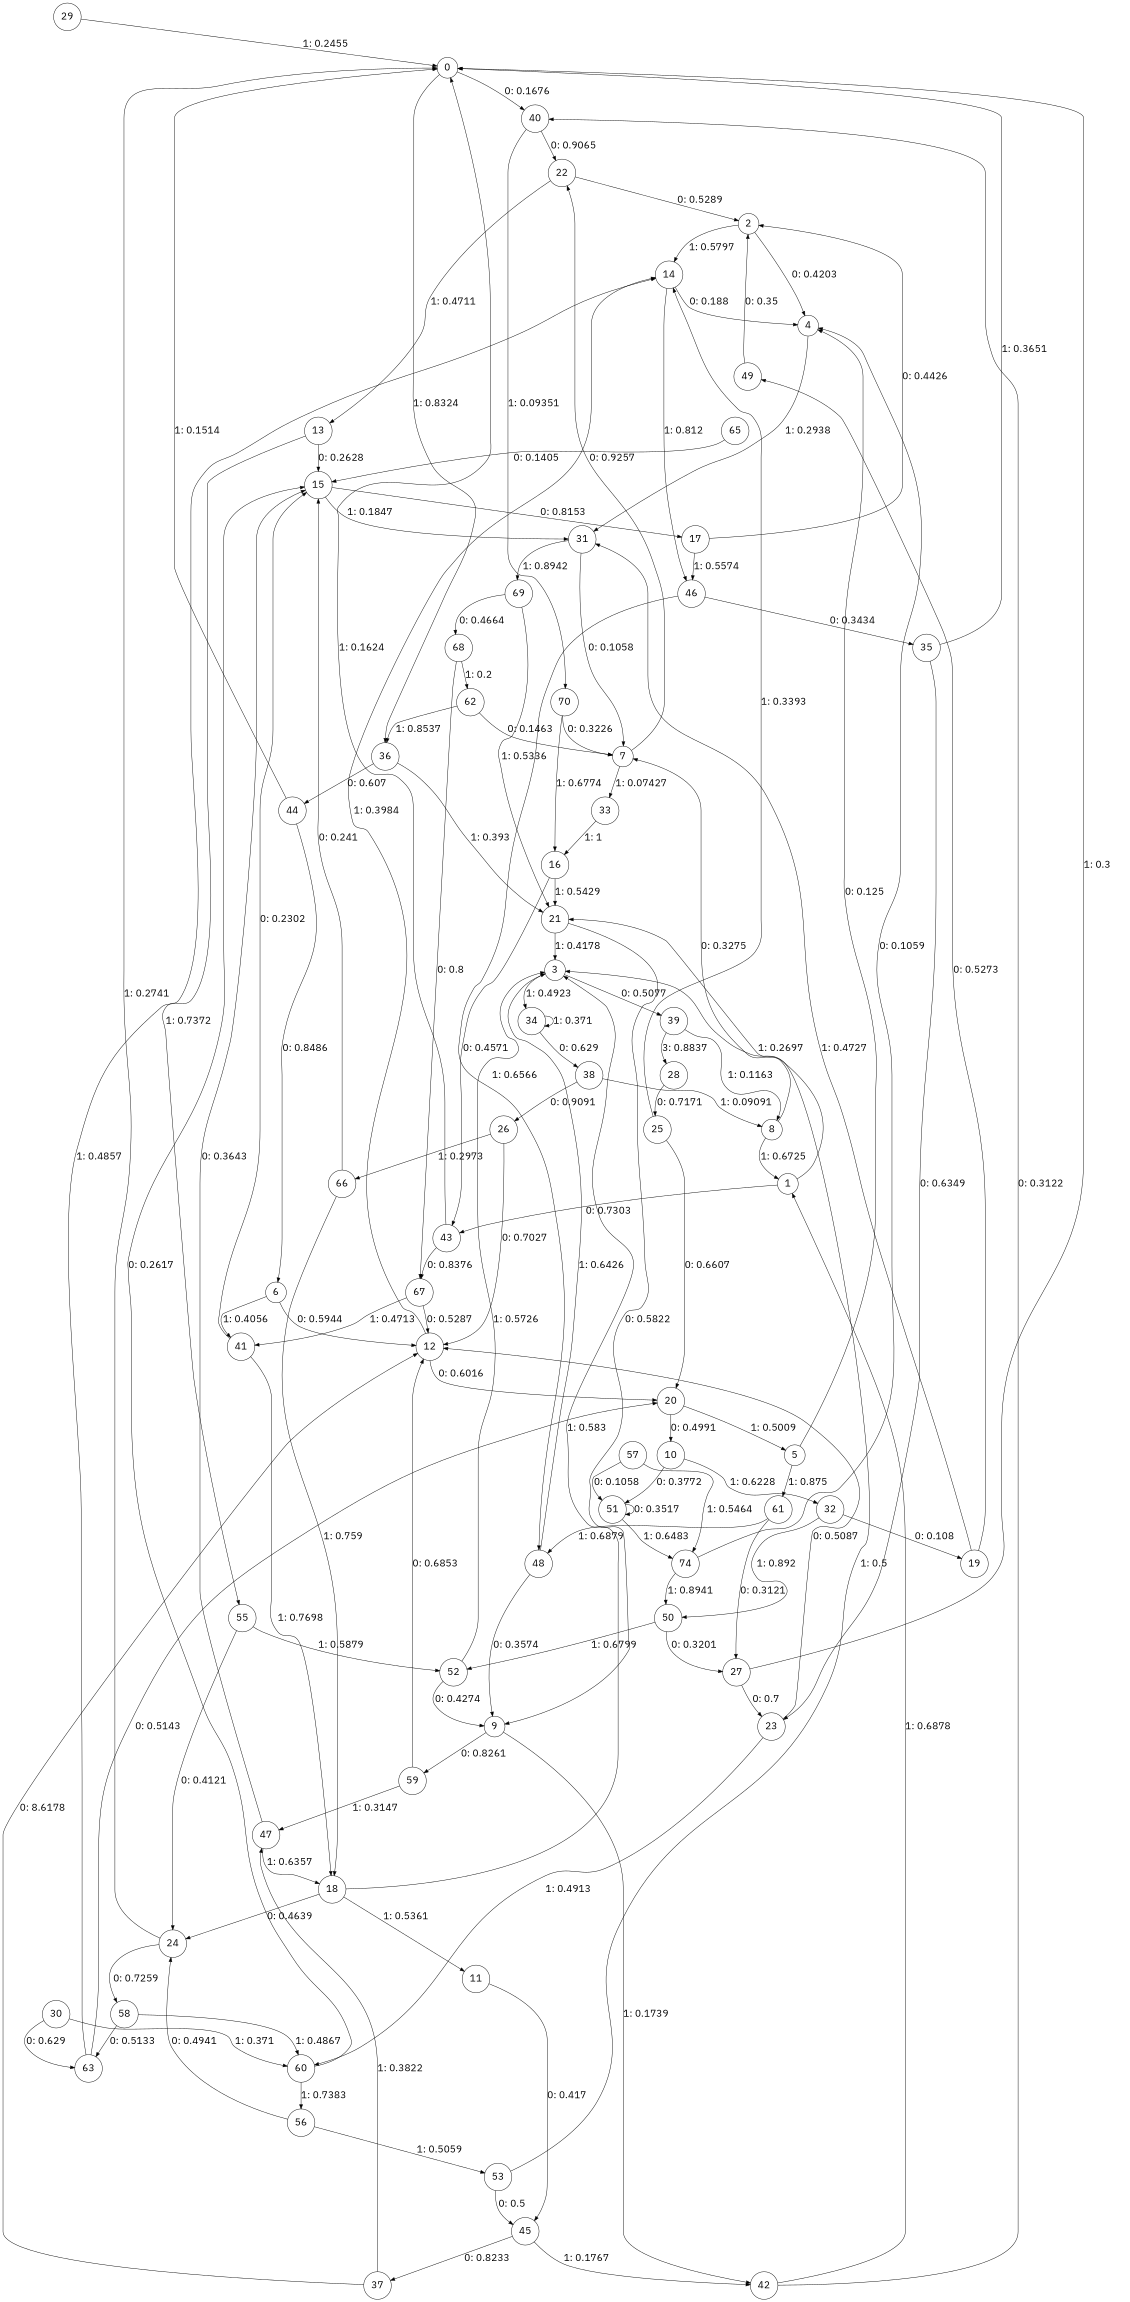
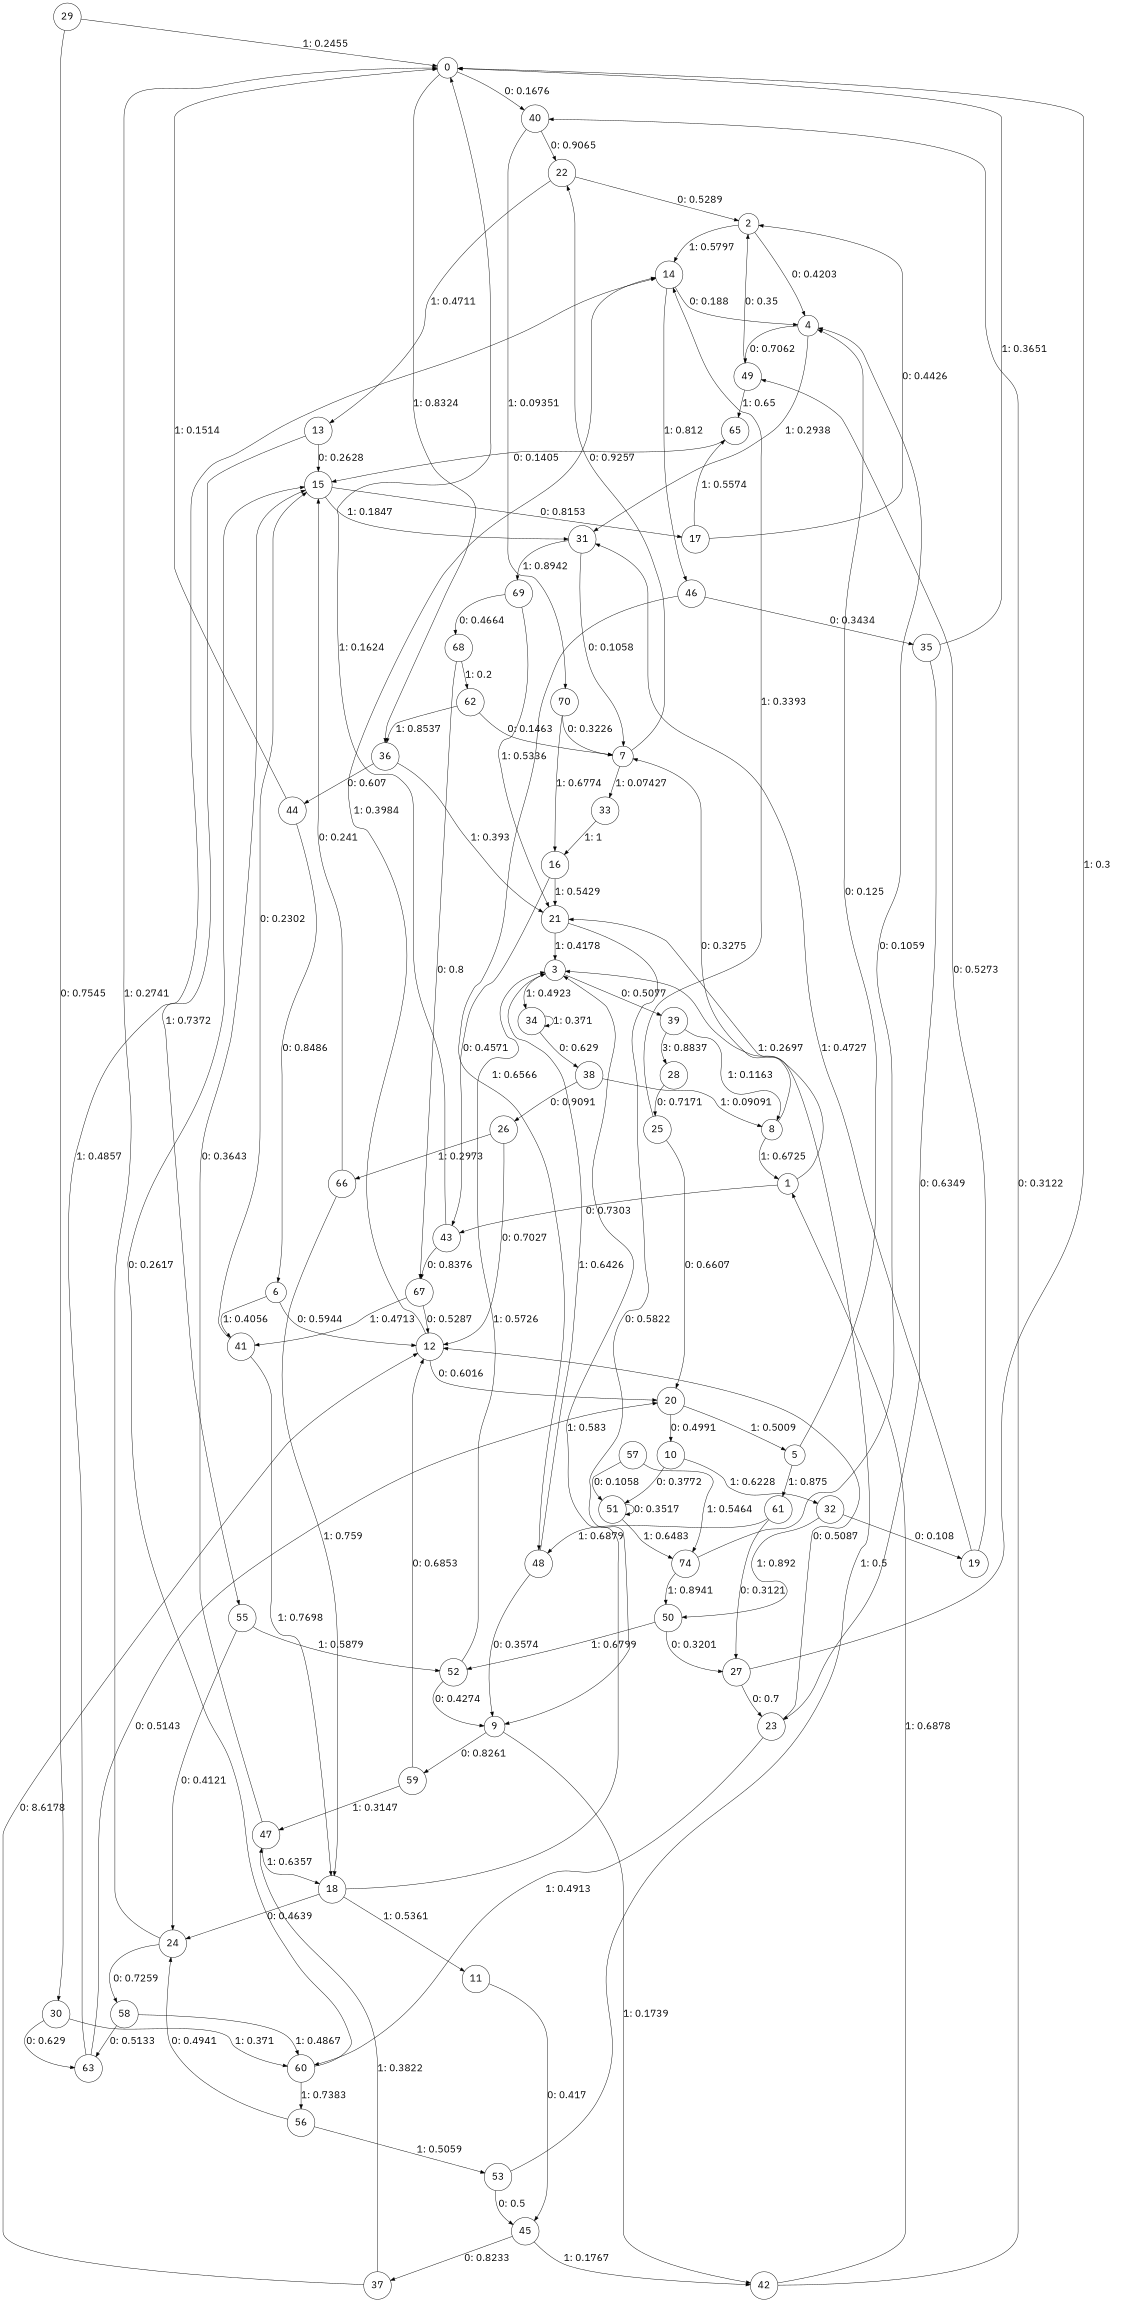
edge "4" -> "49": added, label "0: 0.7062"
edge "49" -> "65": added, label "1: 0.65"
edge "17" -> "46": now "17" -> "65"
edge "29" -> "30": added, label "0: 0.7545"
